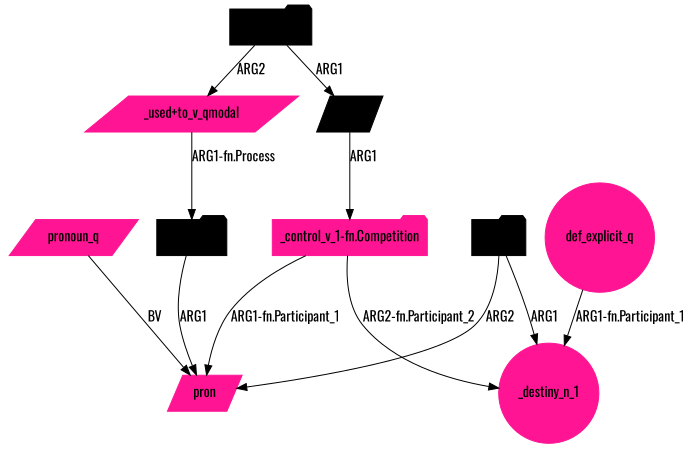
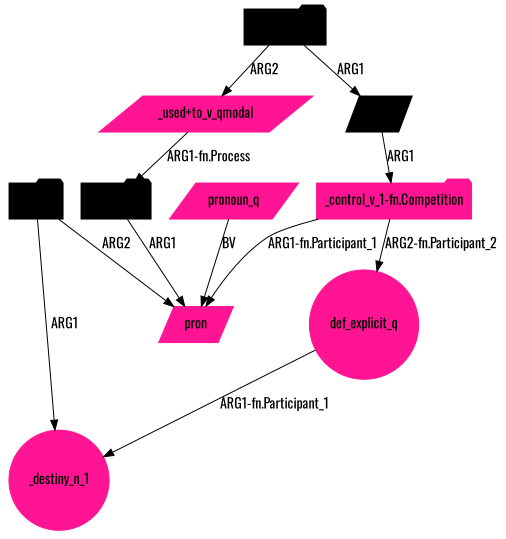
edge "_control_v_1-fn.Competition" -> "_destiny_n_1": now "_control_v_1-fn.Competition" -> "def_explicit_q"
